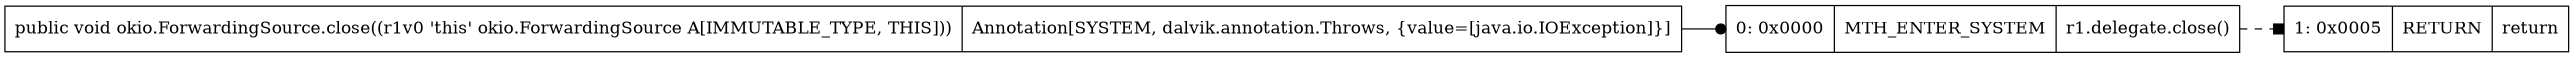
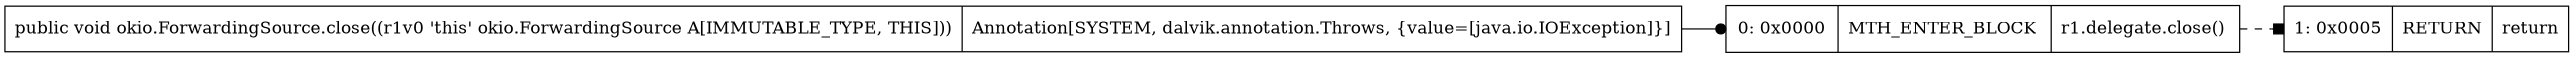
node "0: 0x0000": text "MTH_ENTER_SYSTEM" -> "MTH_ENTER_BLOCK"
